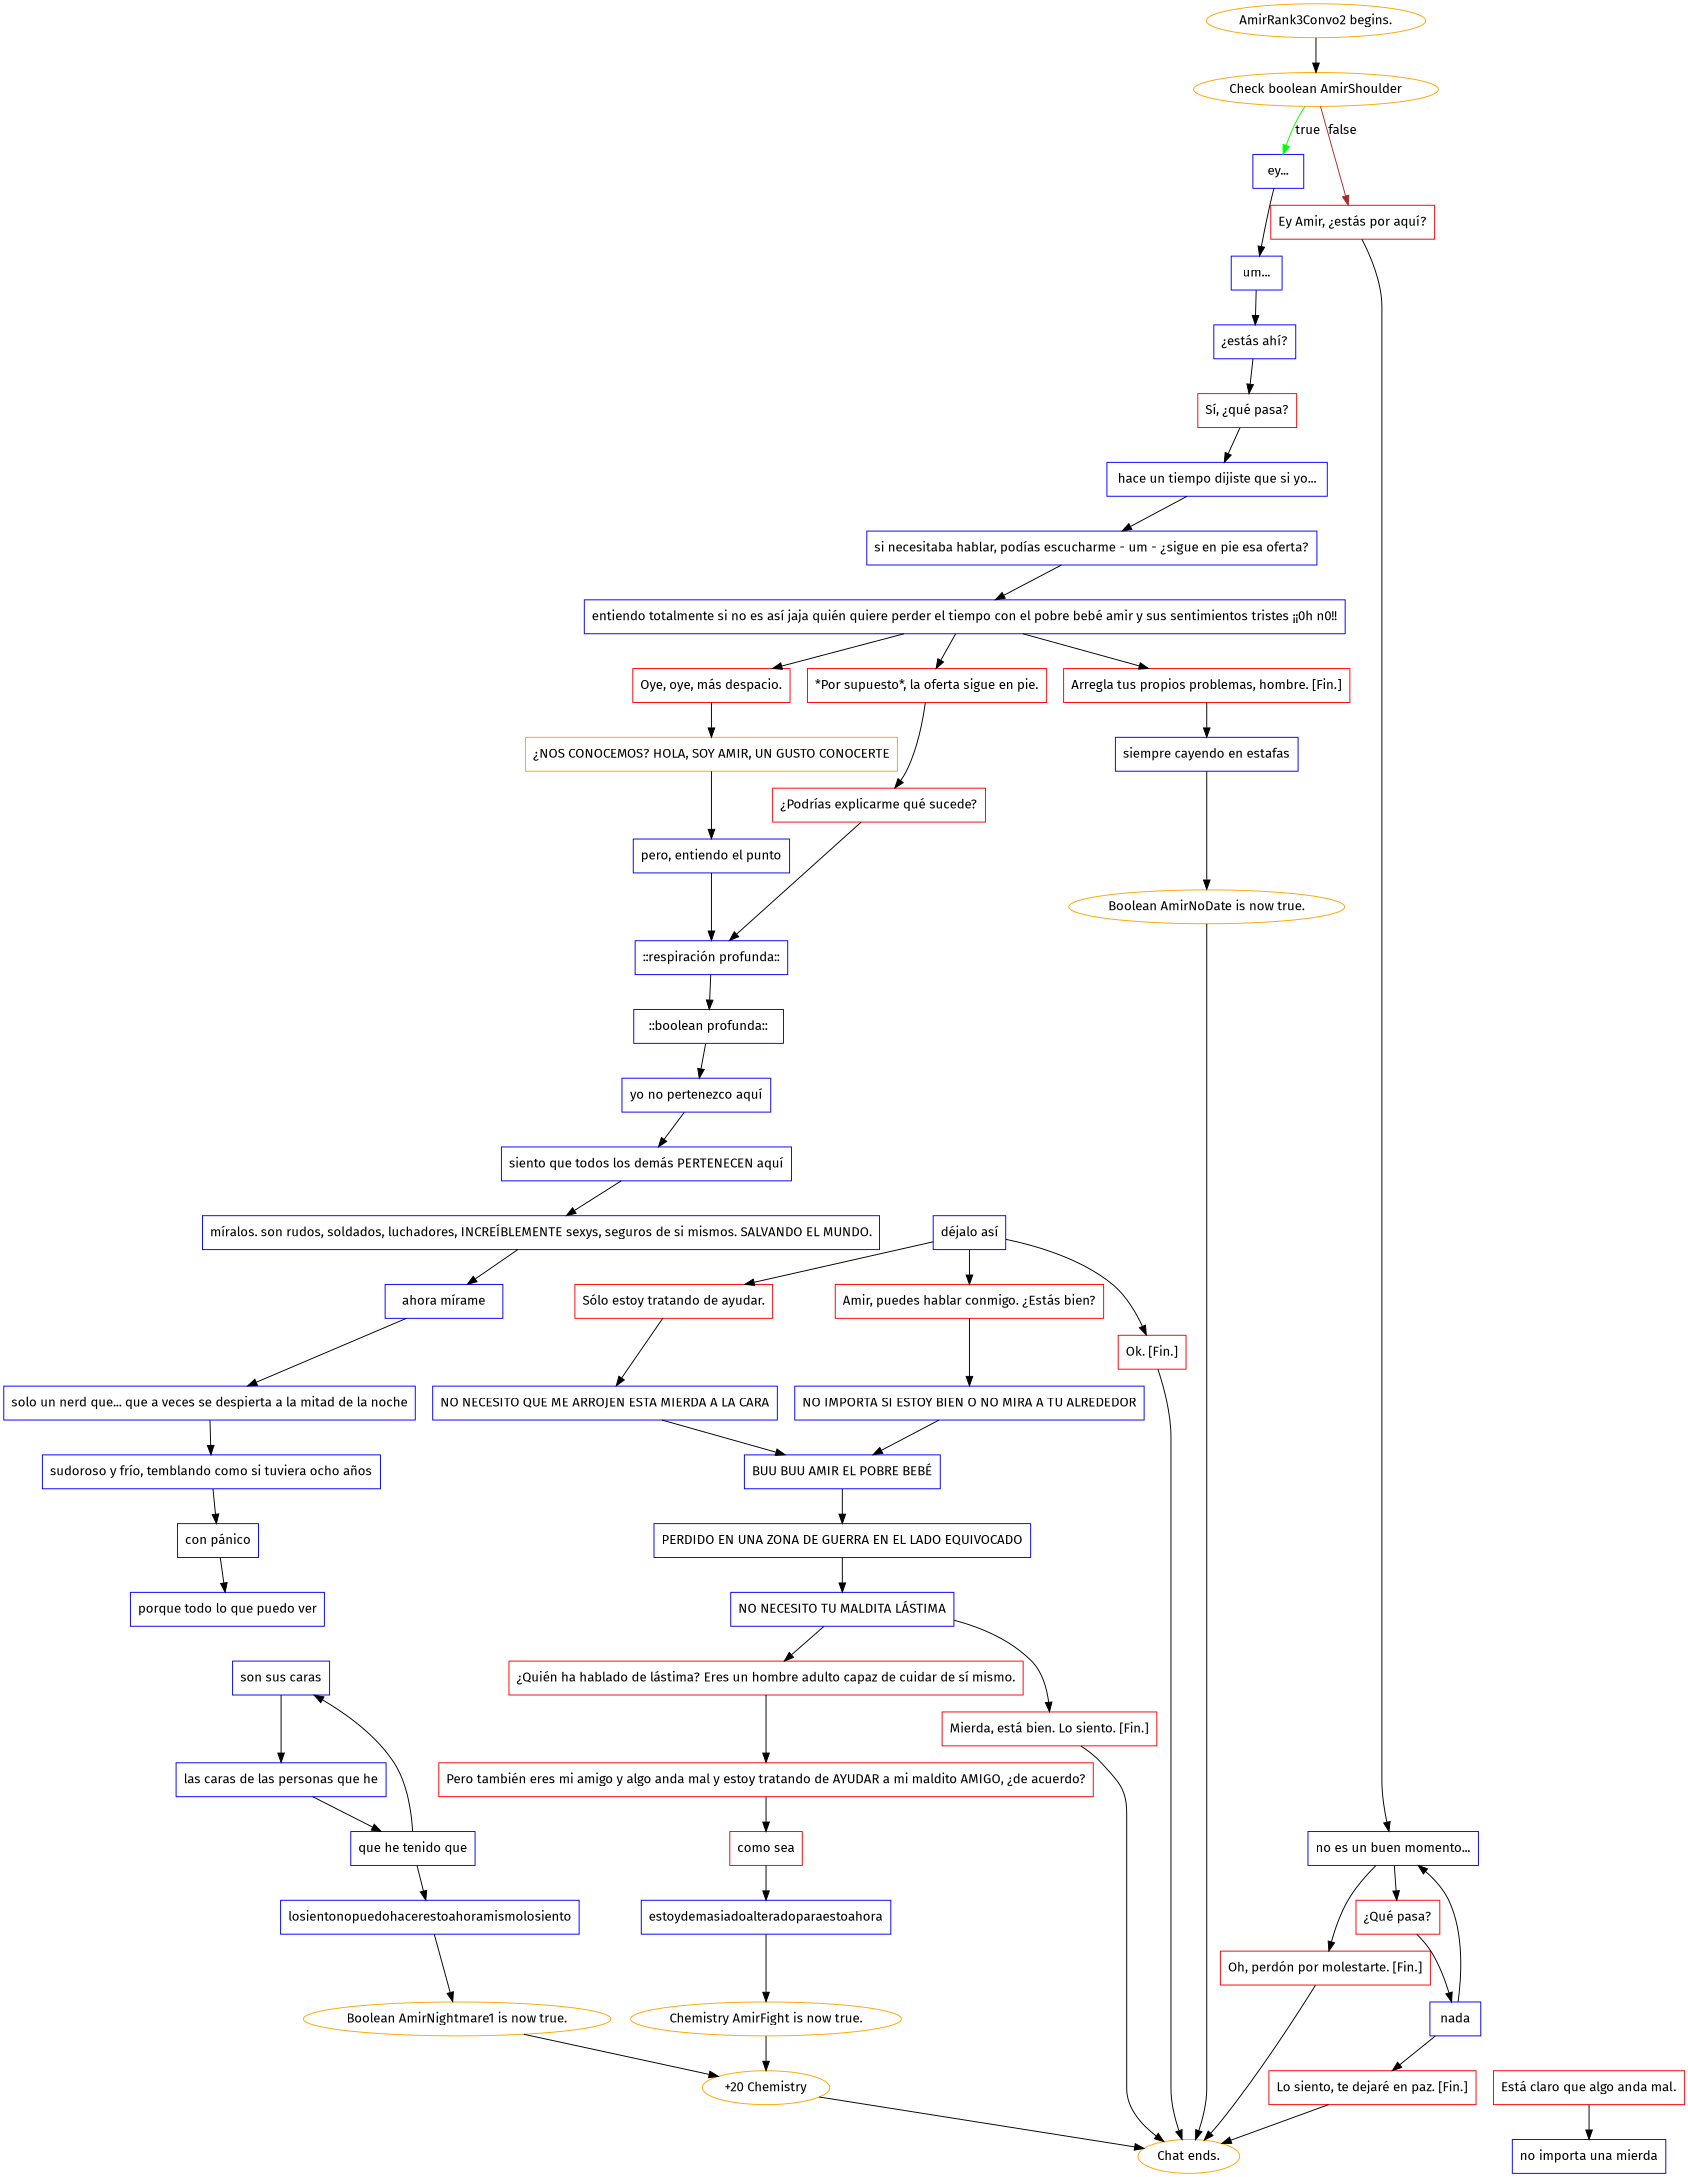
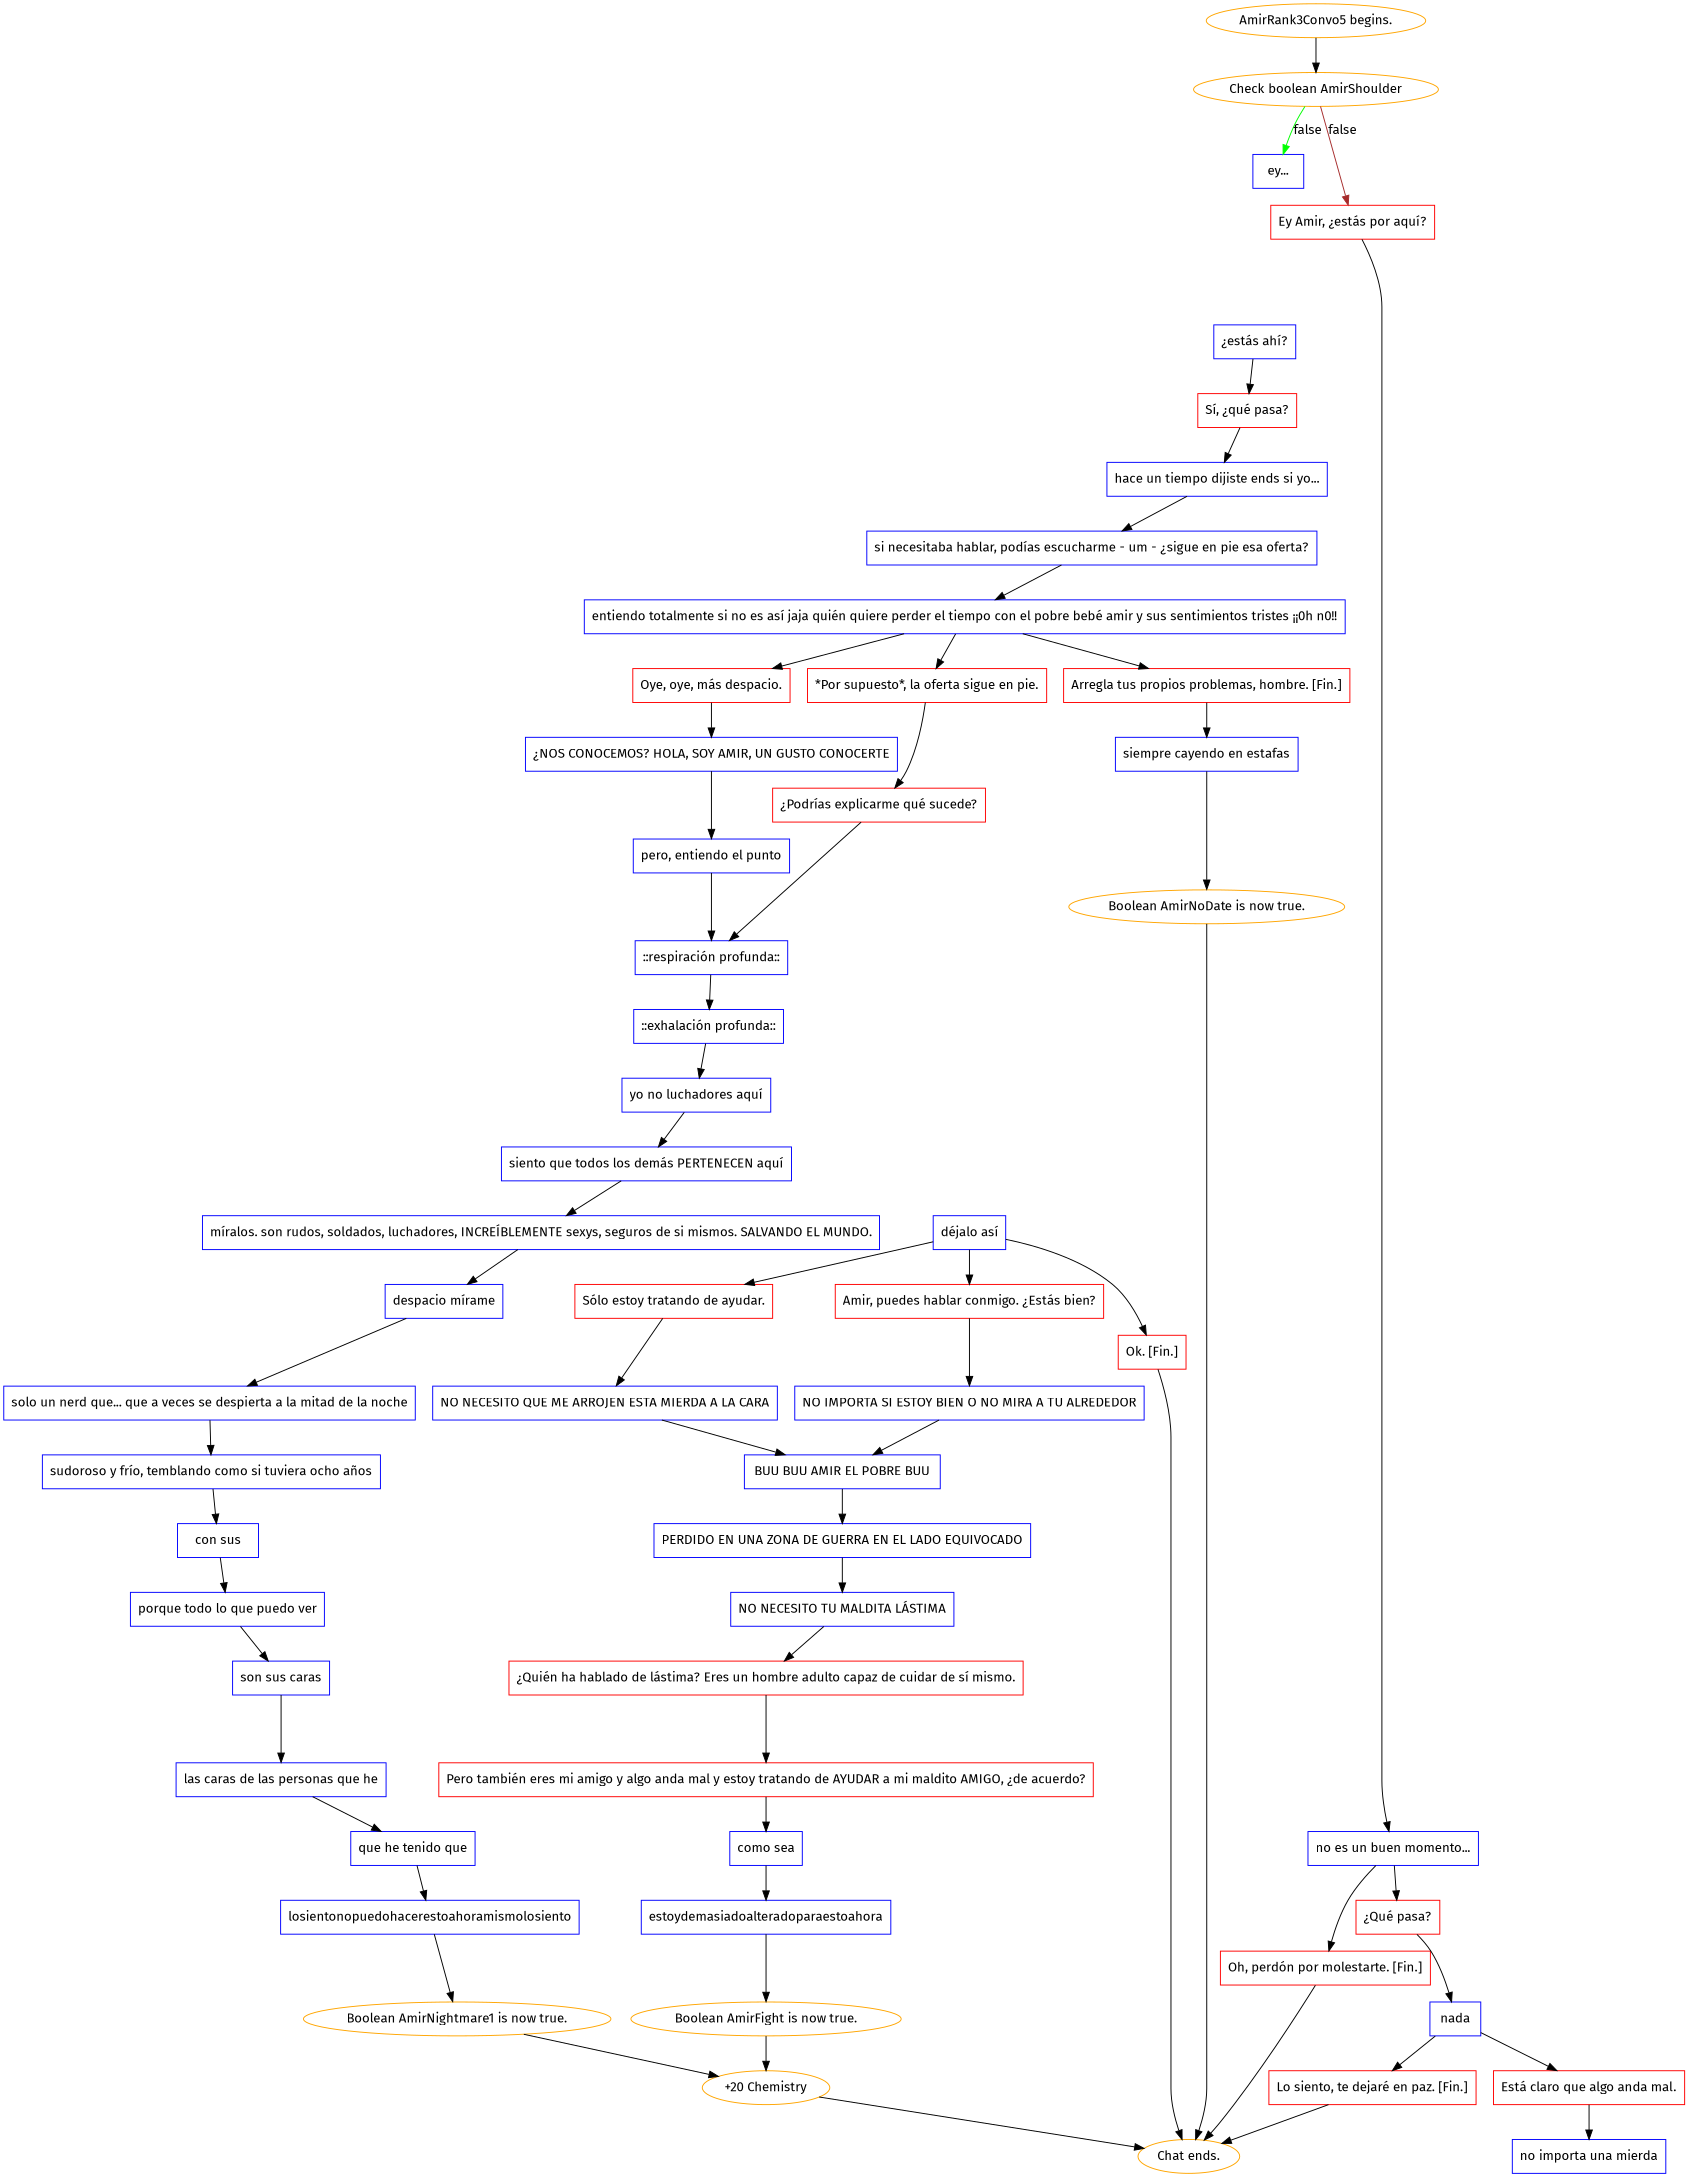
node "AmirRank3Convo2 begins.": label "AmirRank3Convo2 begins." -> "AmirRank3Convo5 begins."
edge "Check boolean AmirShoulder" -> "ey...": label "true" -> "false"
node "um...": removed
node "hace un tiempo dijiste que si yo...": label "hace un tiempo dijiste que si yo..." -> "hace un tiempo dijiste ends si yo..."
node "¿NOS CONOCEMOS? HOLA, SOY AMIR, UN GUSTO CONOCERTE": color orange -> blue
node "::boolean profunda::": label "::boolean profunda::" -> "::exhalación profunda::"
node "yo no pertenezco aquí": label "yo no pertenezco aquí" -> "yo no luchadores aquí"
node "ahora mírame": label "ahora mírame" -> "despacio mírame"
node "BUU BUU AMIR EL POBRE BEBÉ": label "BUU BUU AMIR EL POBRE BEBÉ" -> "BUU BUU AMIR EL POBRE BUU"
node "con pánico": label "con pánico" -> "con sus"
node "Mierda, está bien. Lo siento. [Fin.]": removed
edge "que he tenido que" -> "son sus caras": now "porque todo lo que puedo ver" -> "son sus caras"
node "como sea": color red -> blue
edge "nada" -> "no es un buen momento...": now "nada" -> "Está claro que algo anda mal."
node "Chemistry AmirFight is now true.": label "Chemistry AmirFight is now true." -> "Boolean AmirFight is now true."
